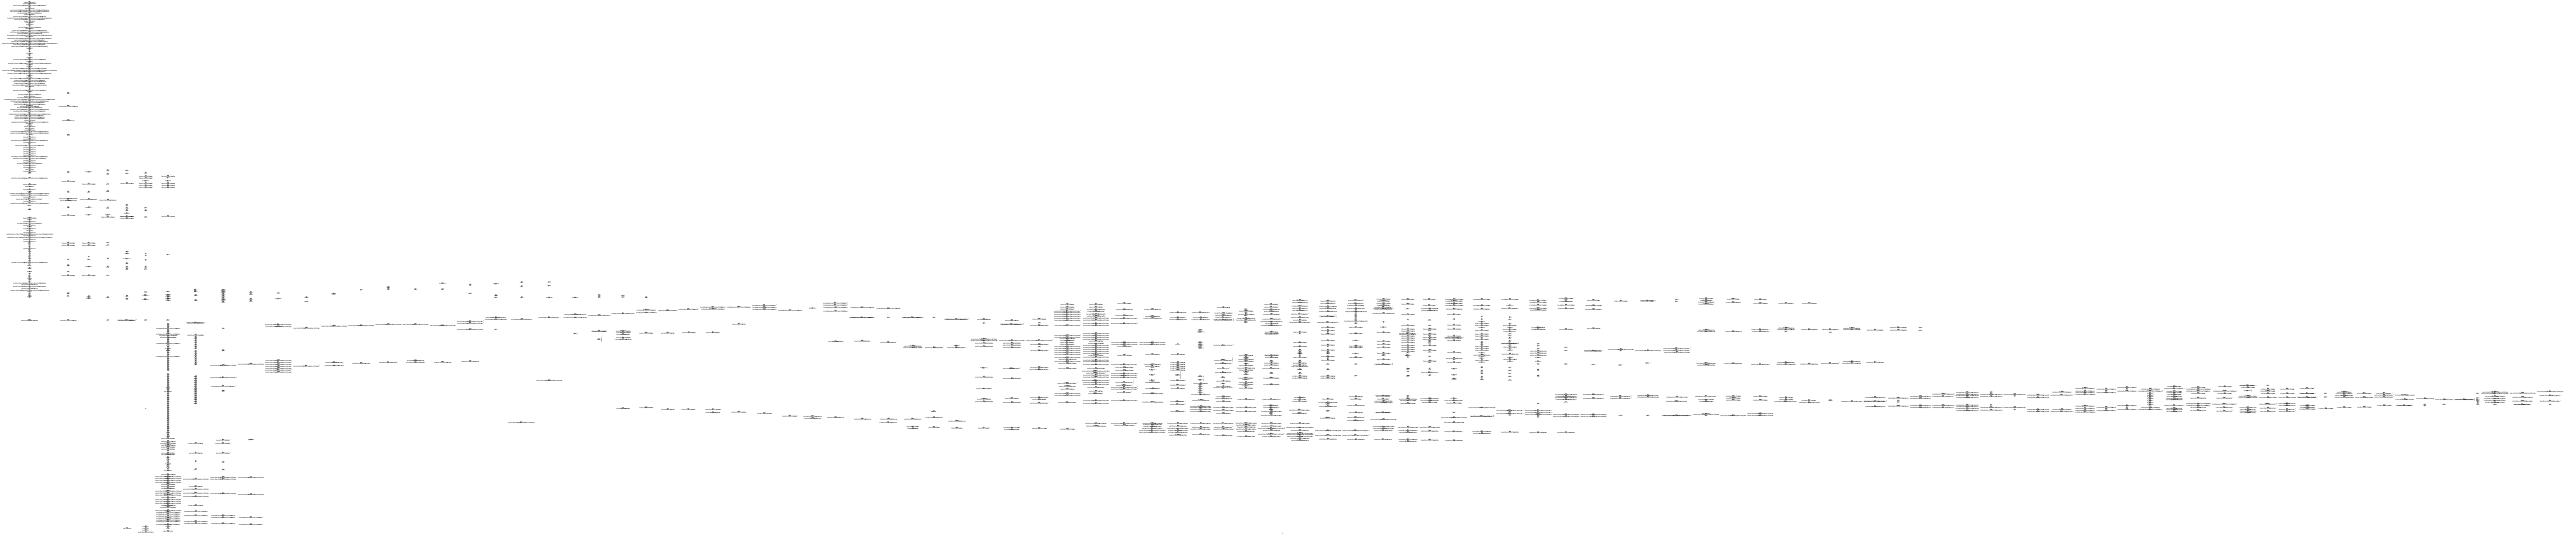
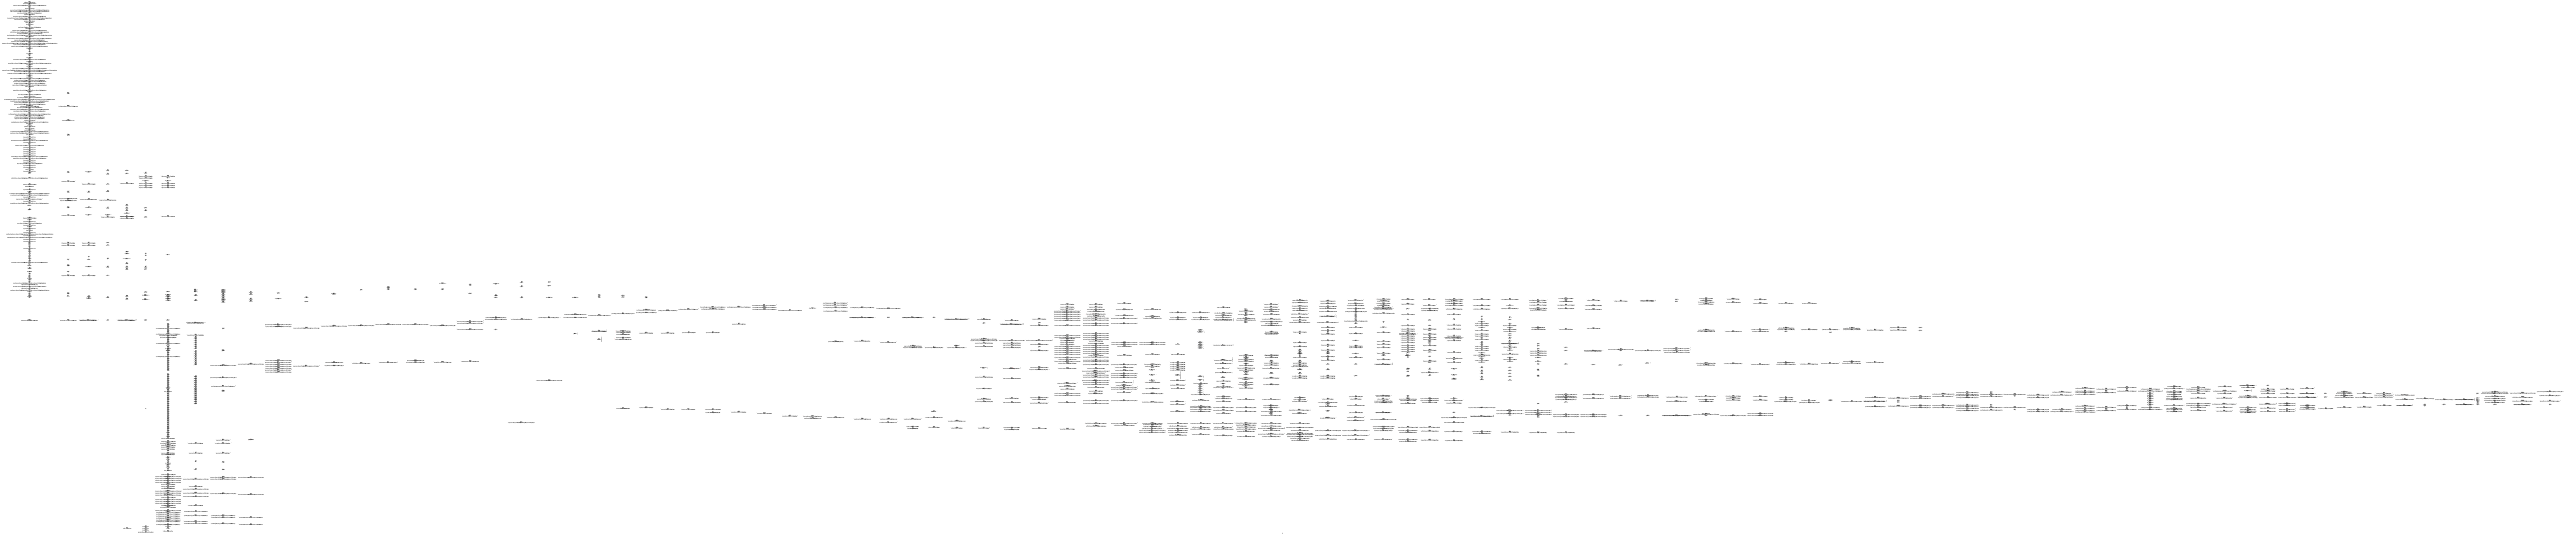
node "NodeID: 498": added
node "NodeID: 516": added
